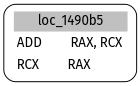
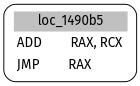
node "loc_1490b5": text "RCX        RAX" -> "JMP        RAX"
